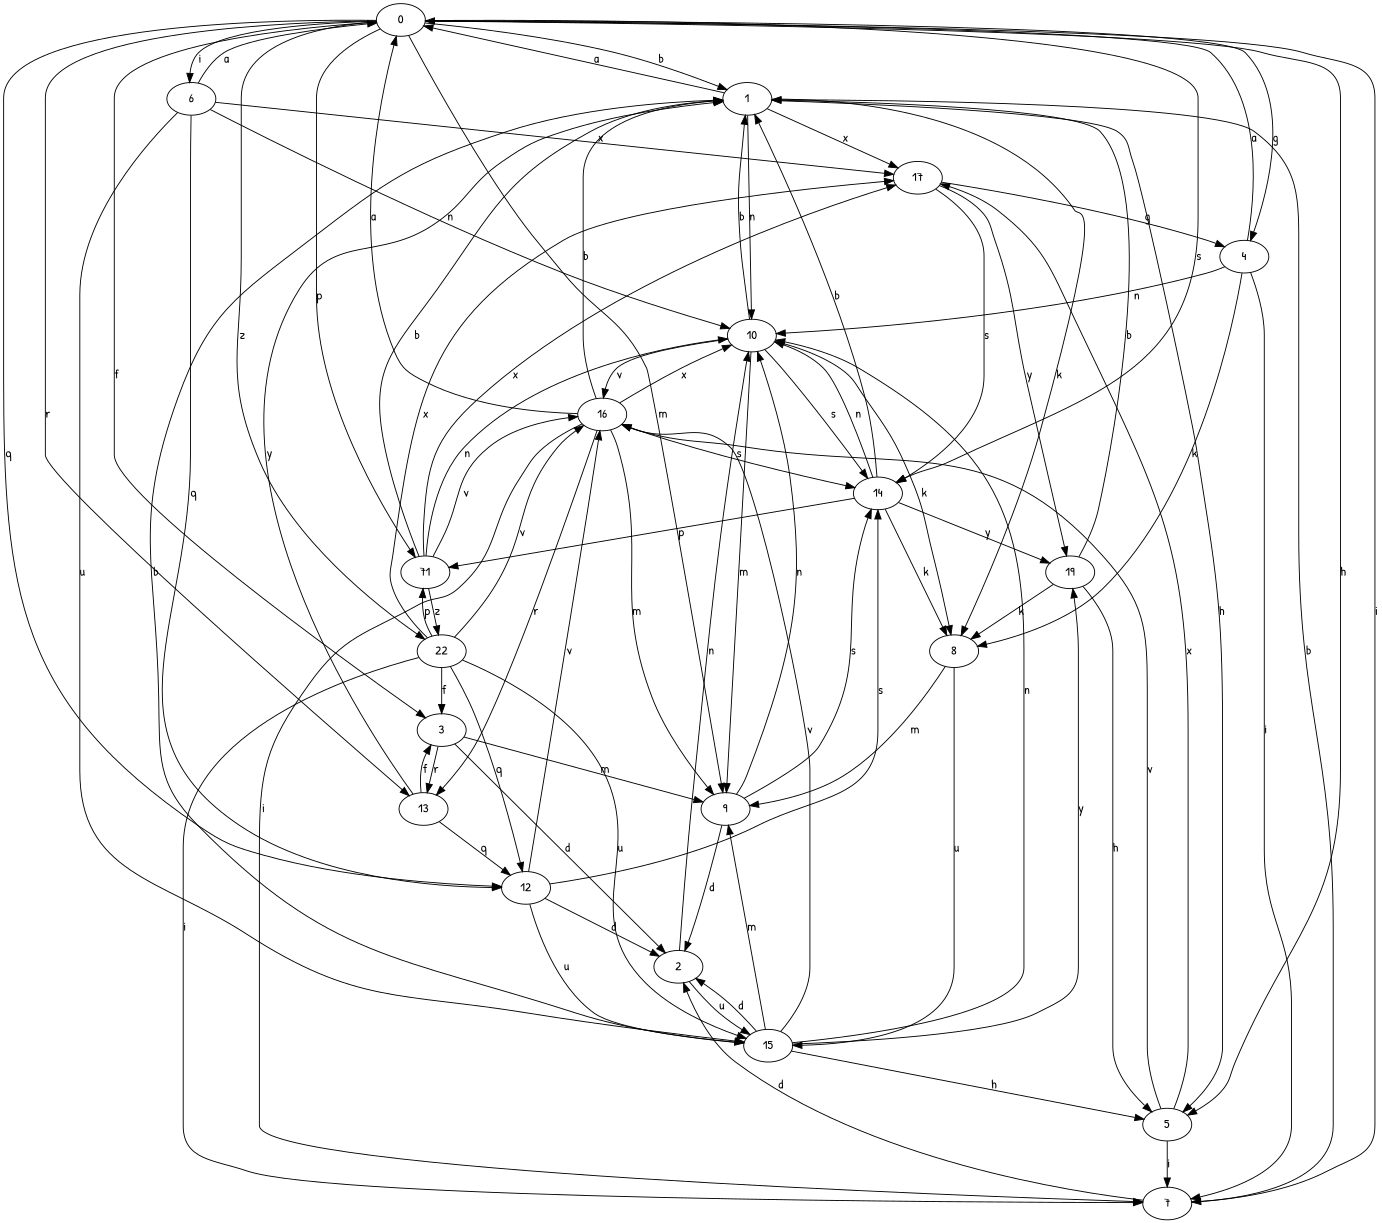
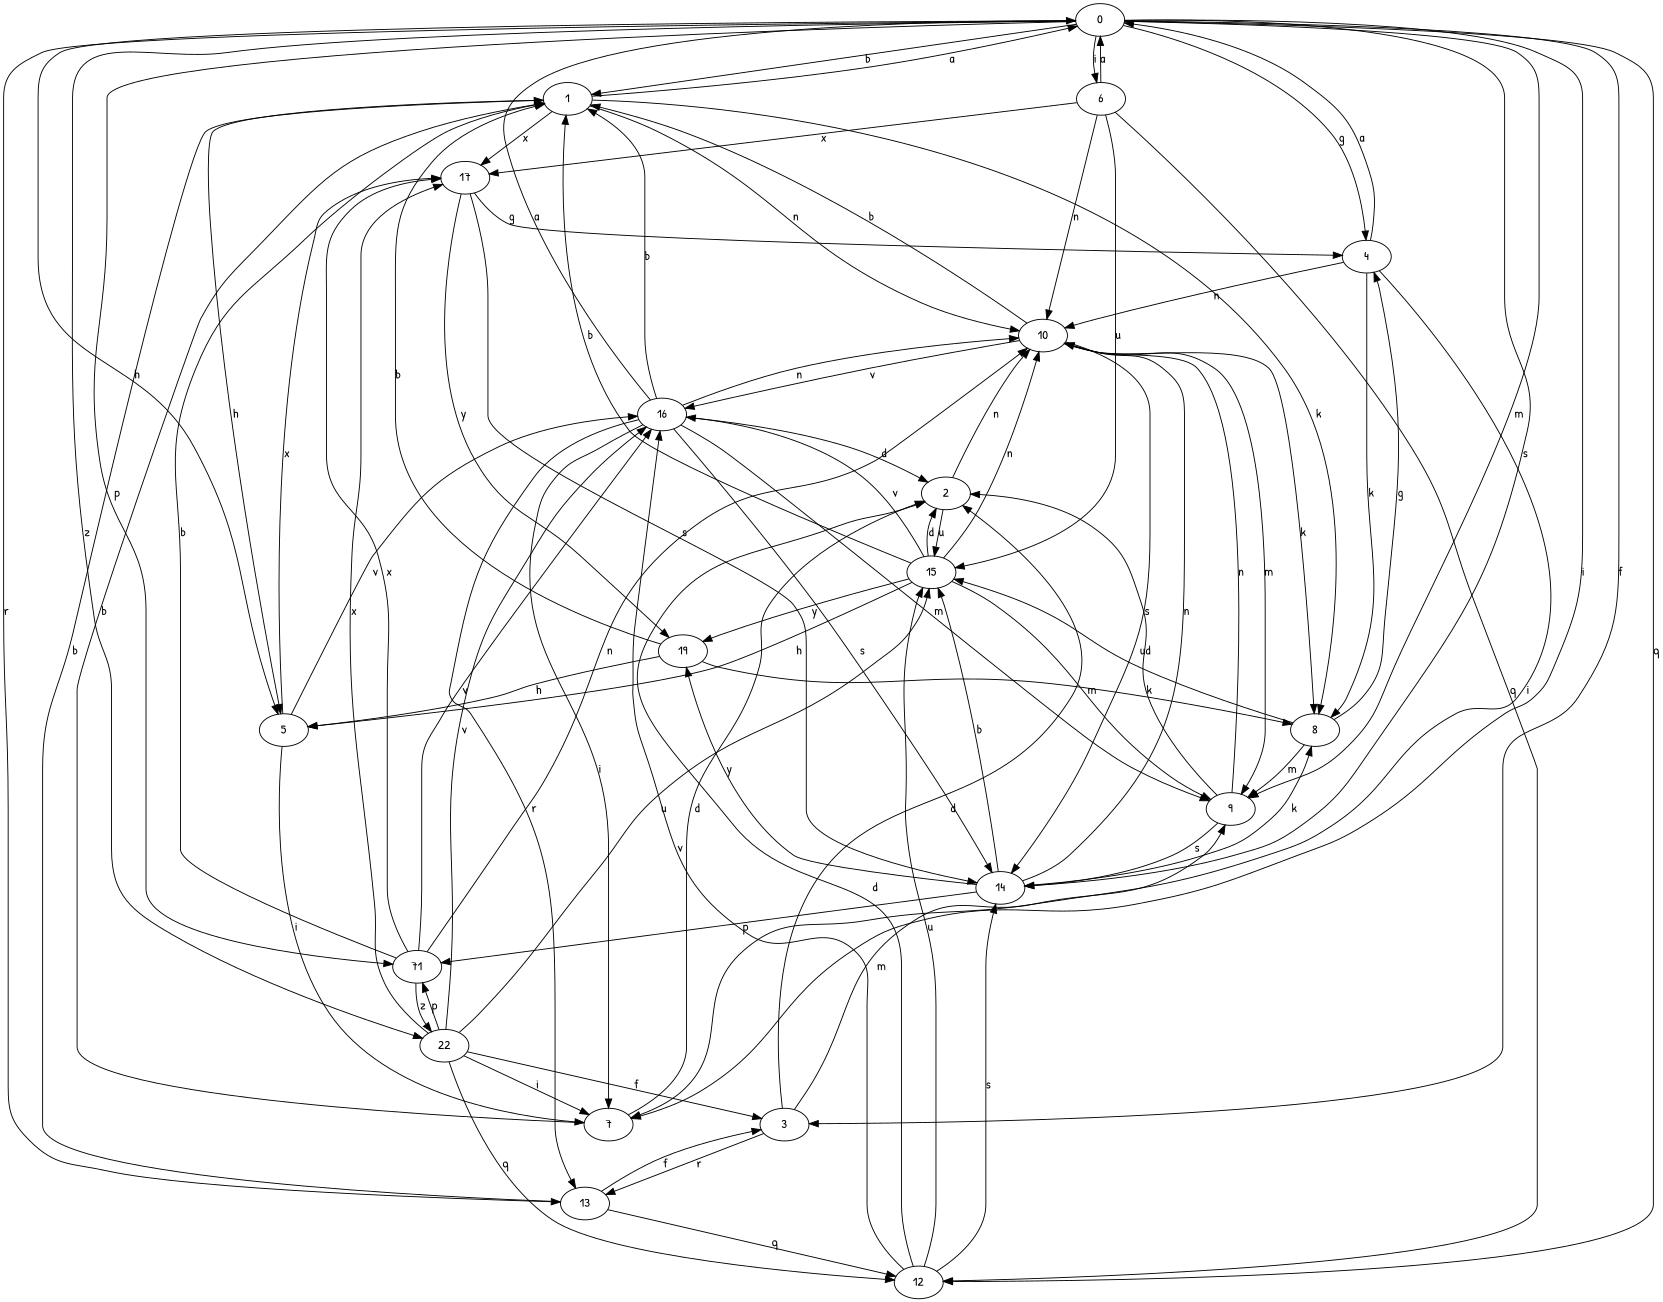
edge "14" -> "1": now "14" -> "15"
edge "16" -> "10": label "x" -> "n"
edge "16" -> "2": added, label "d"
edge "13" -> "1": label "y" -> "b"
edge "8" -> "4": added, label "g"
